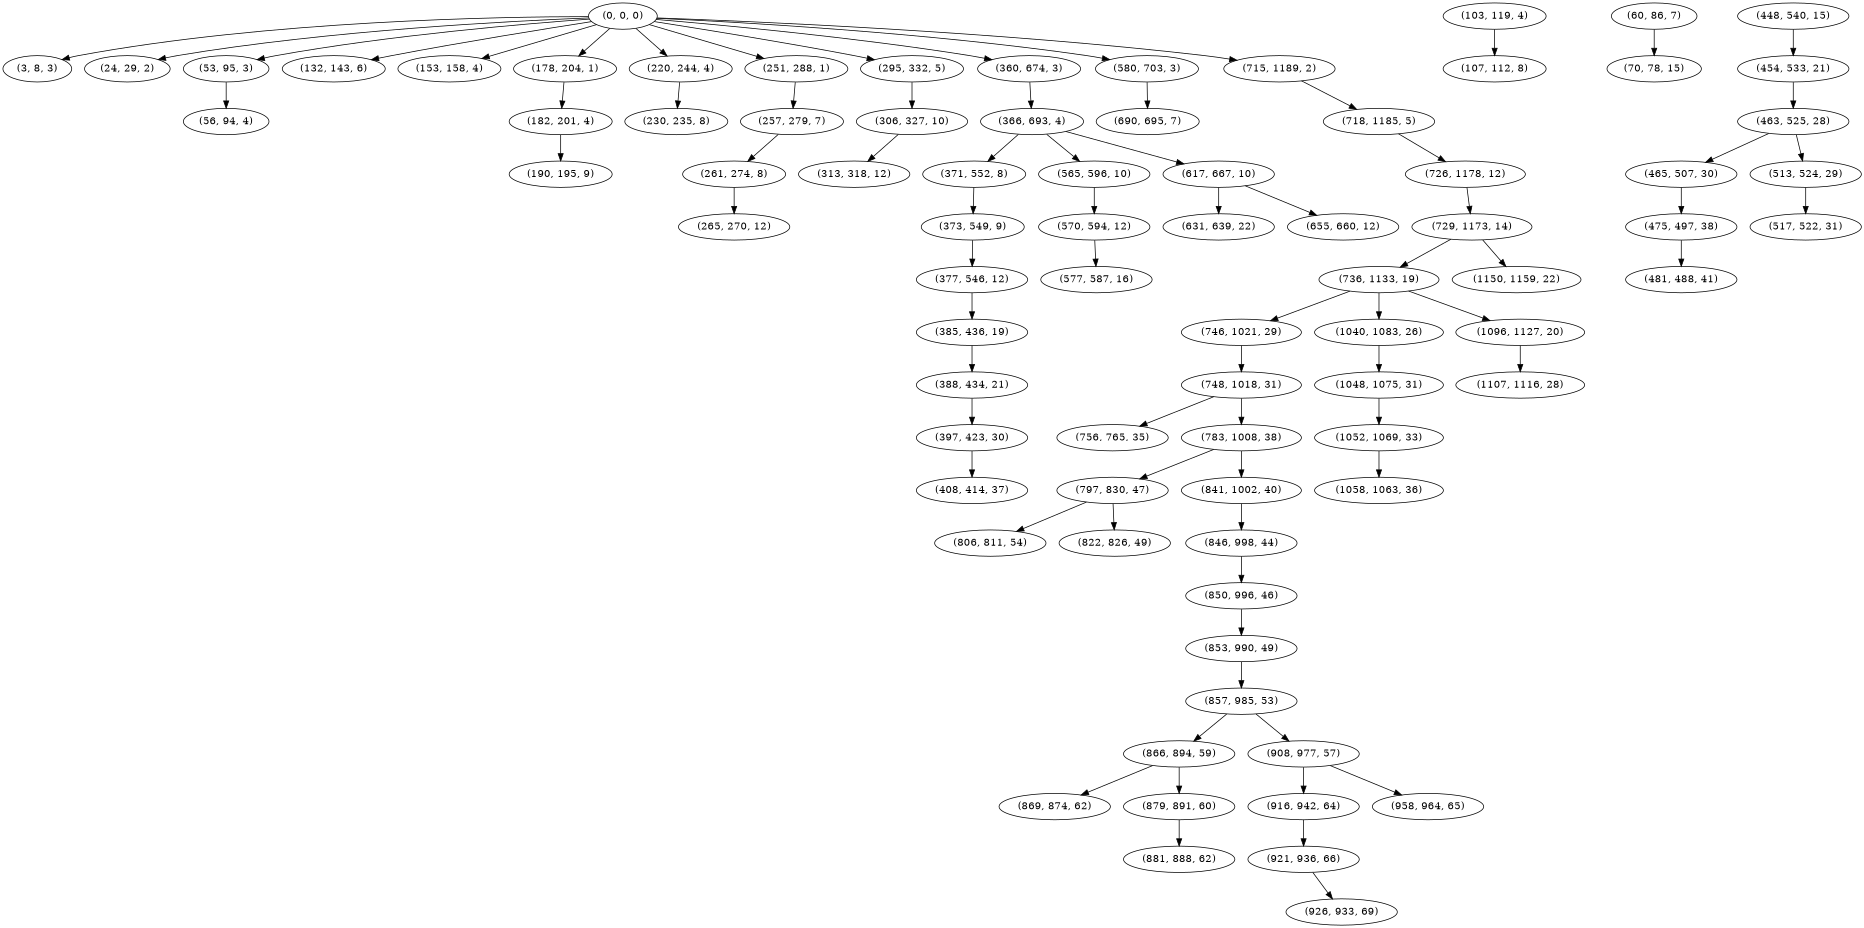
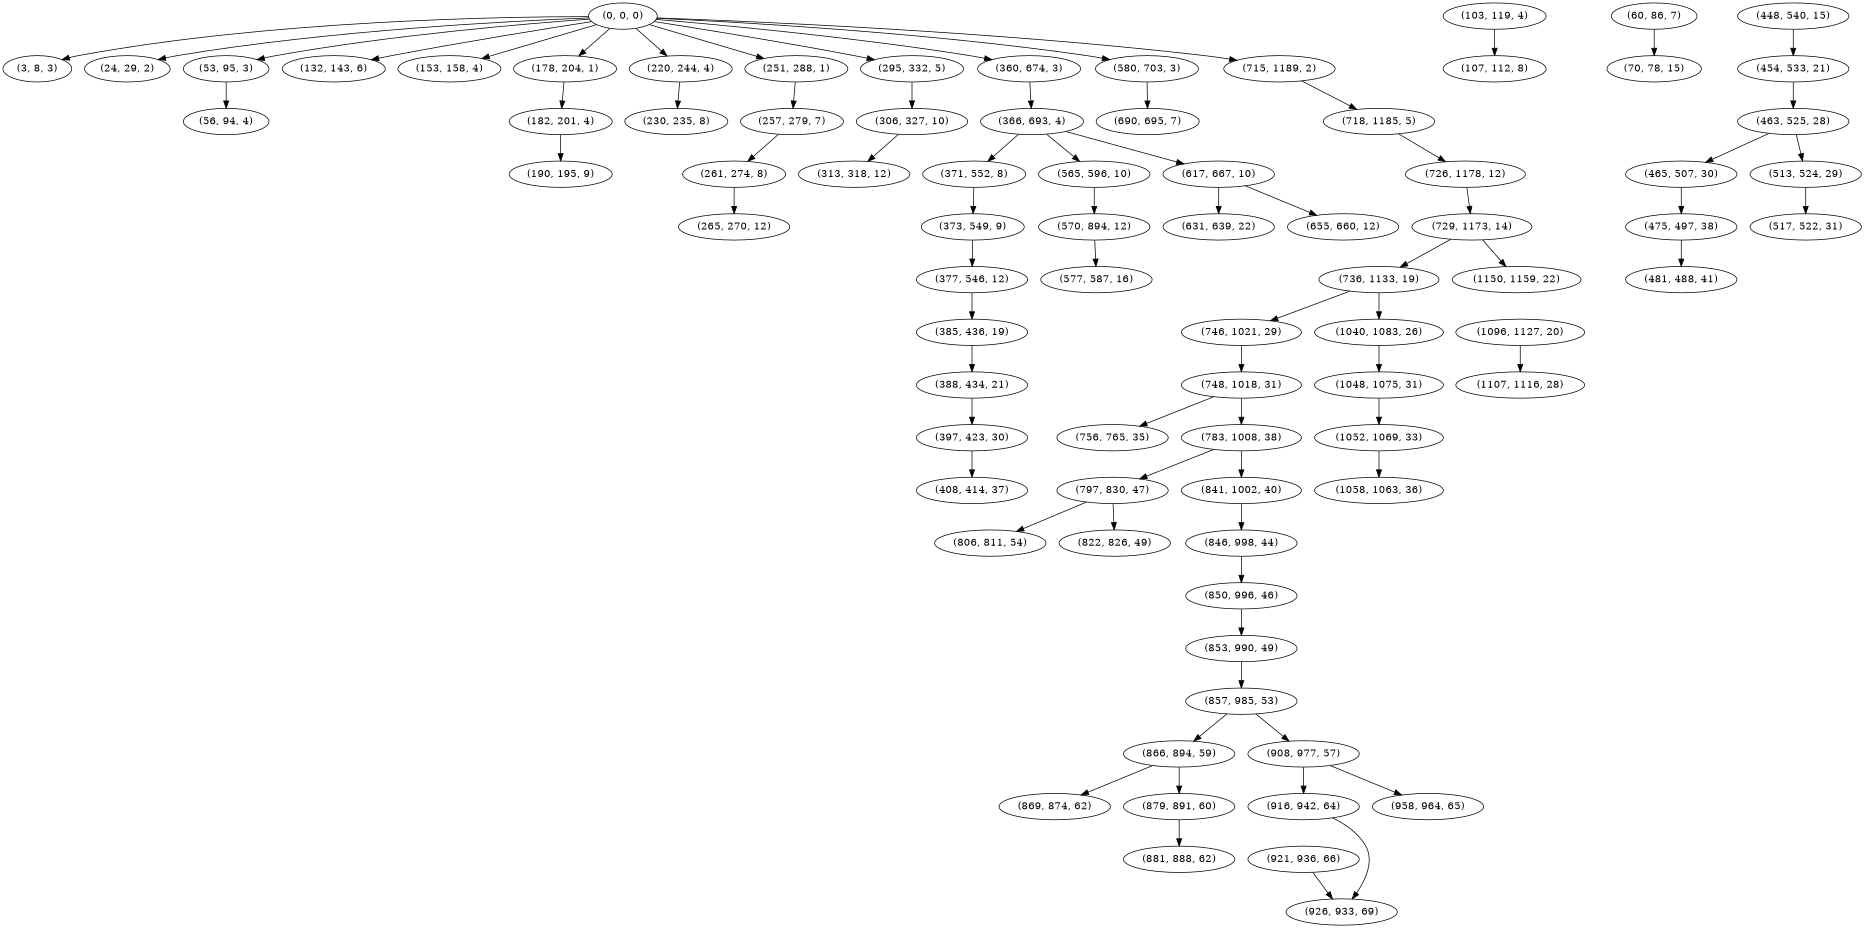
node "(570, 594, 12)": label "(570, 594, 12)" -> "(570, 894, 12)"
edge "(736, 1133, 19)" -> "(1096, 1127, 20)": removed
edge "(916, 942, 64)" -> "(921, 936, 66)": now "(916, 942, 64)" -> "(926, 933, 69)"
